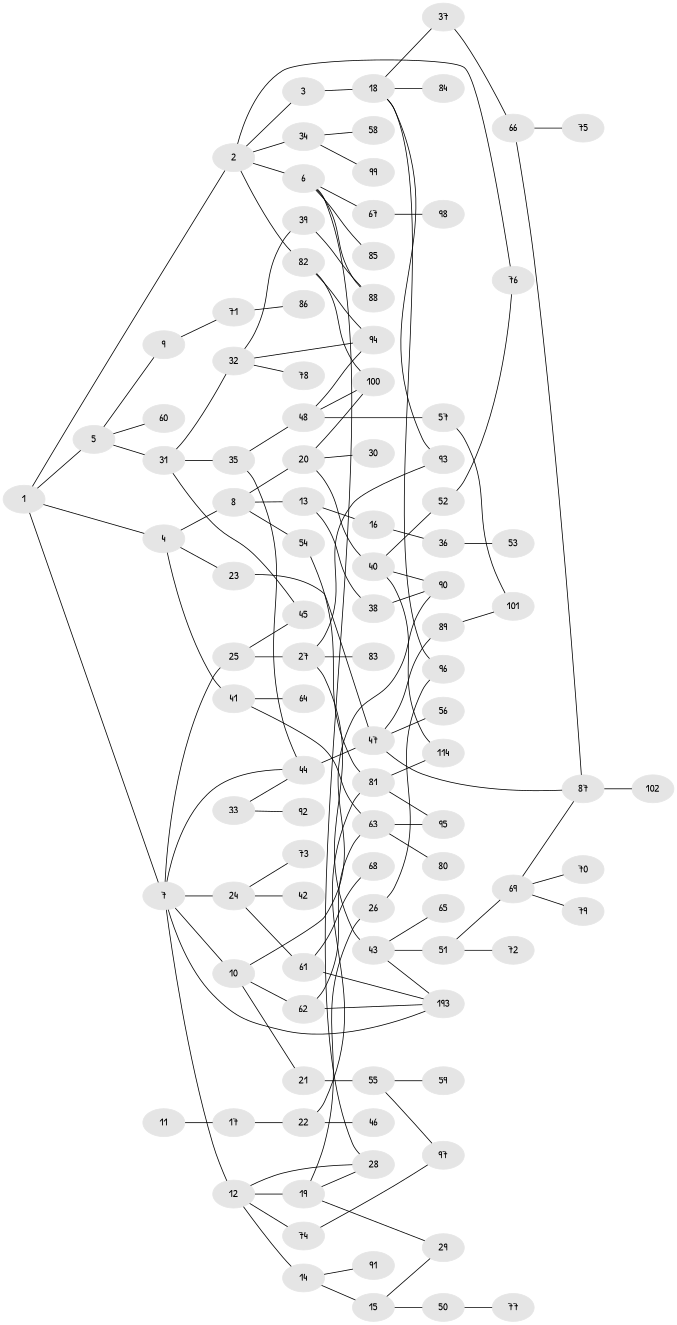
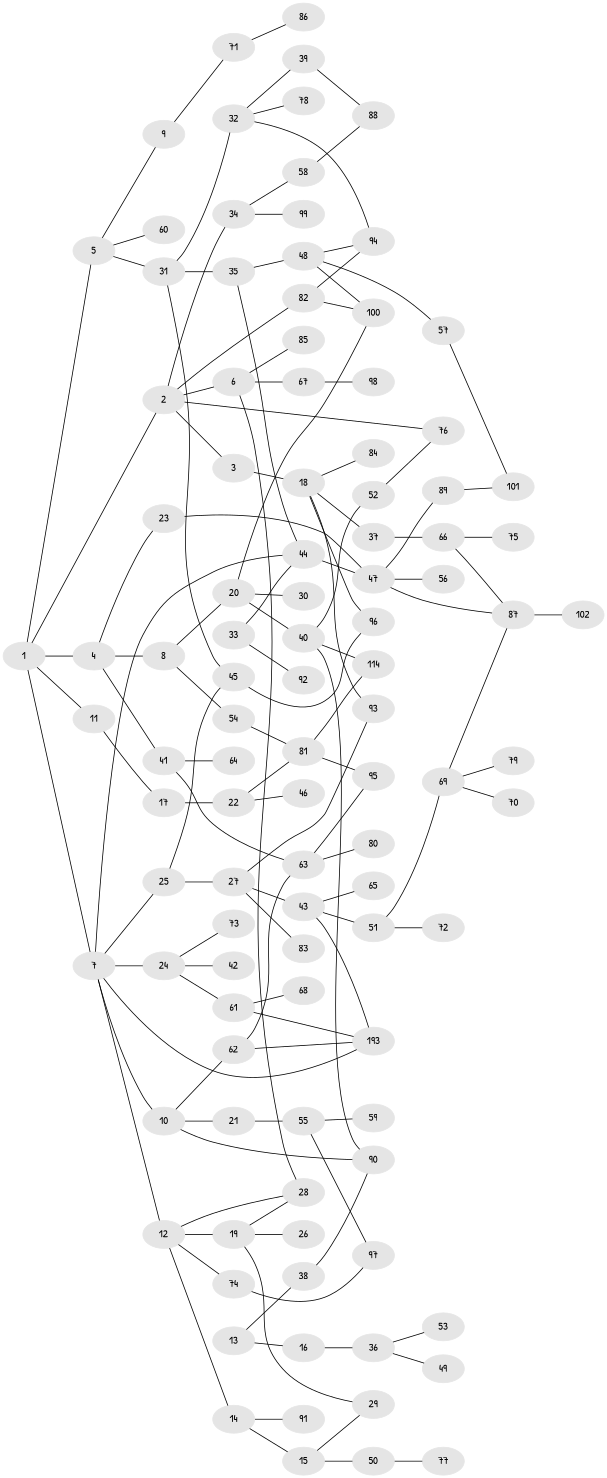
edge "6" -- "88": now "58" -- "88"
edge "13" -- "8": removed
edge "1" -- "11": added
edge "96" -- "26": now "96" -- "45"
node "49": added
